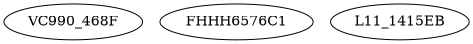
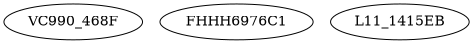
node "FHHH6576C1": label "FHHH6576C1" -> "FHHH6976C1"
